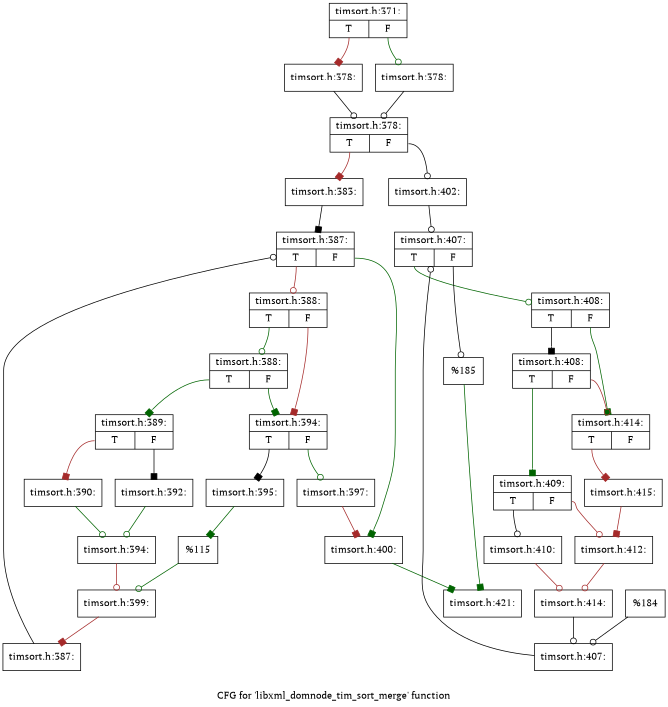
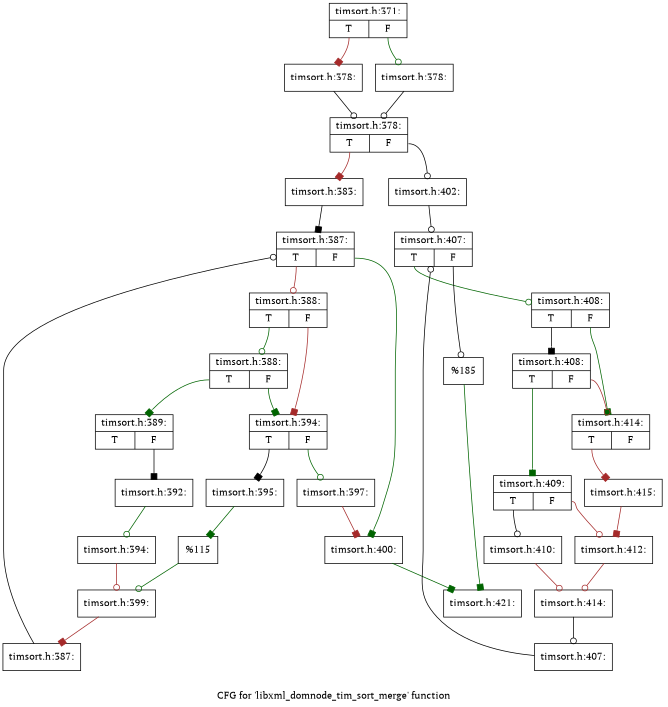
node "timsort.h:390:": removed
node "%184": removed
